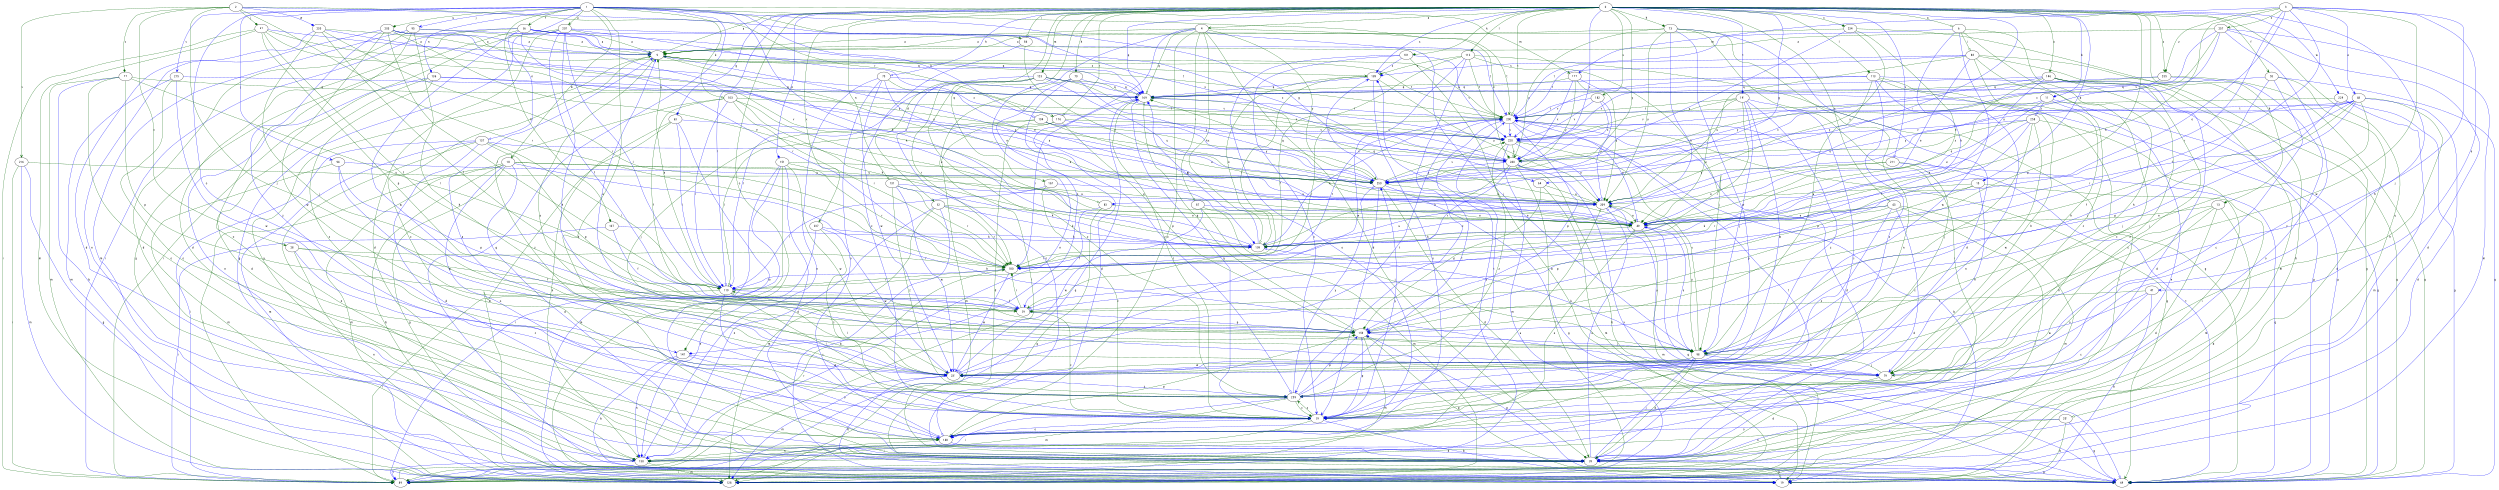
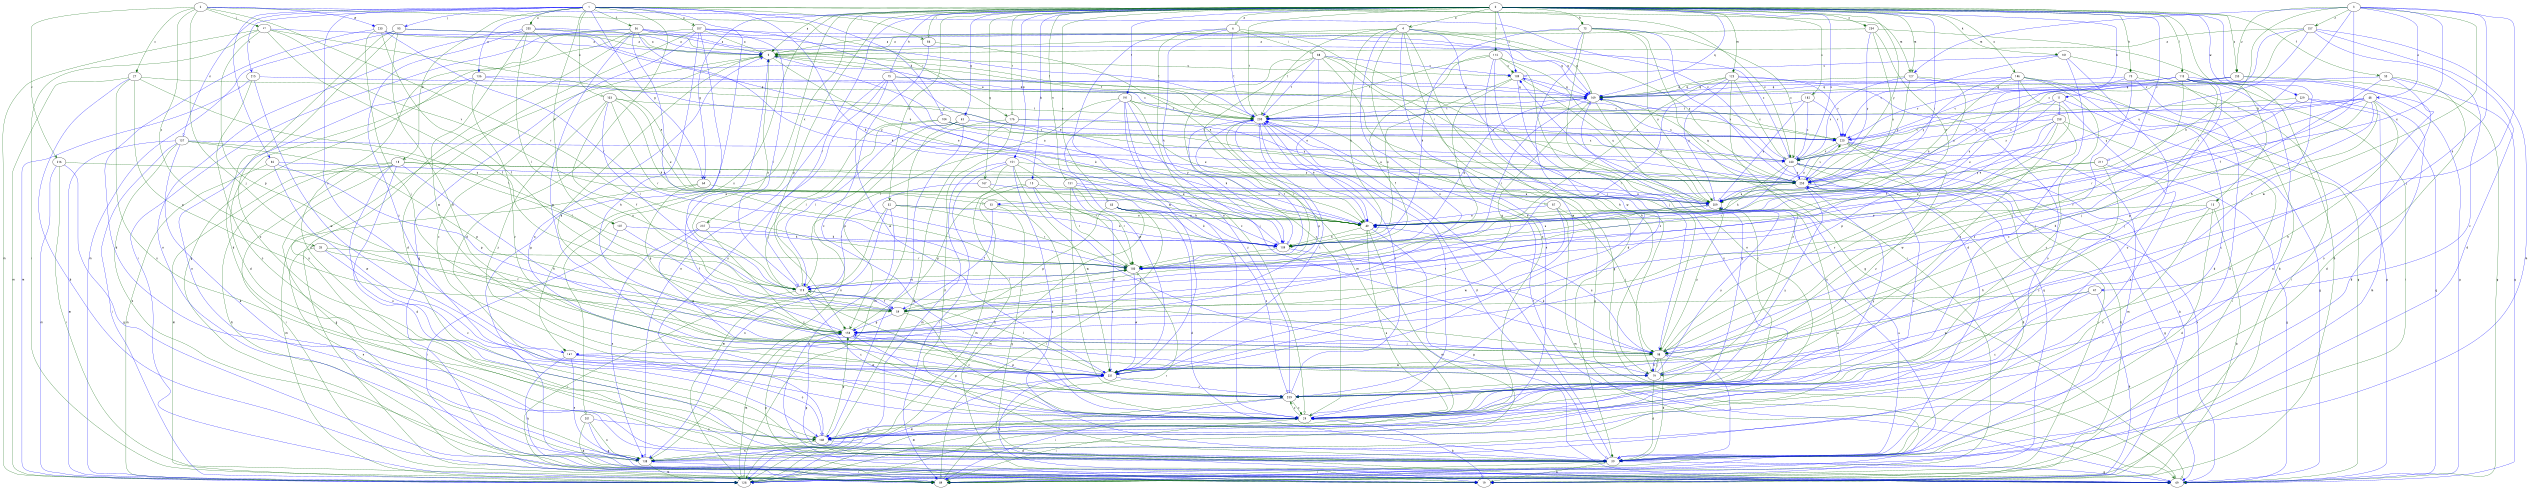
edge "0" -> "127": added, label "m"
edge "230" -> "180": color darkgreen -> blue
edge "98" -> "109": reversed
edge "13" -> "79": color darkgreen -> blue
